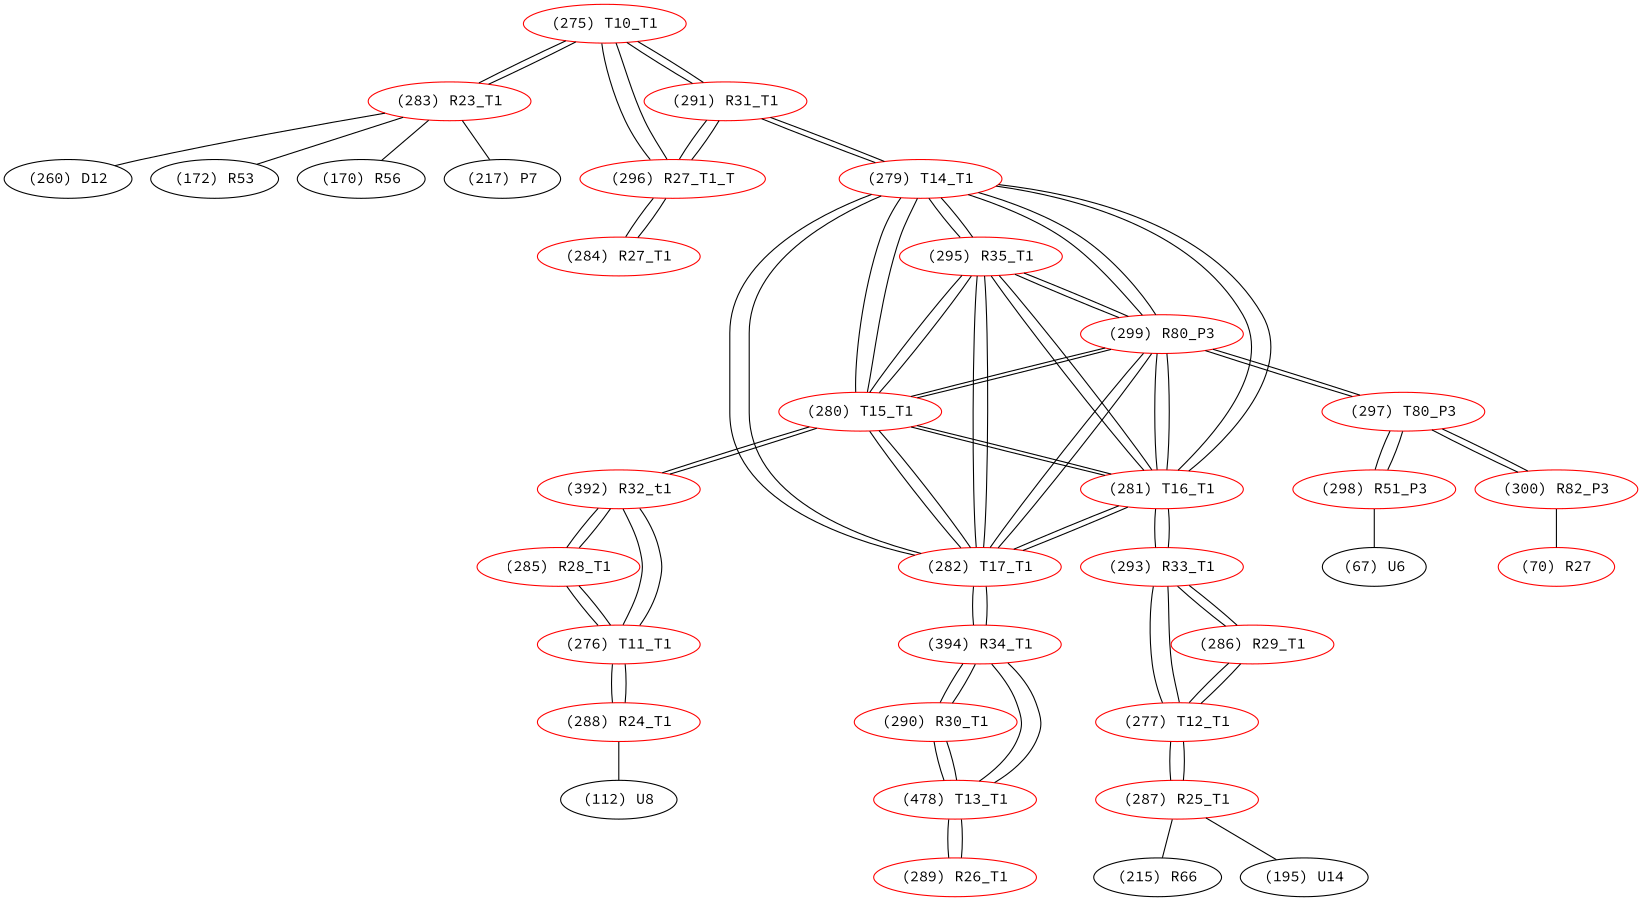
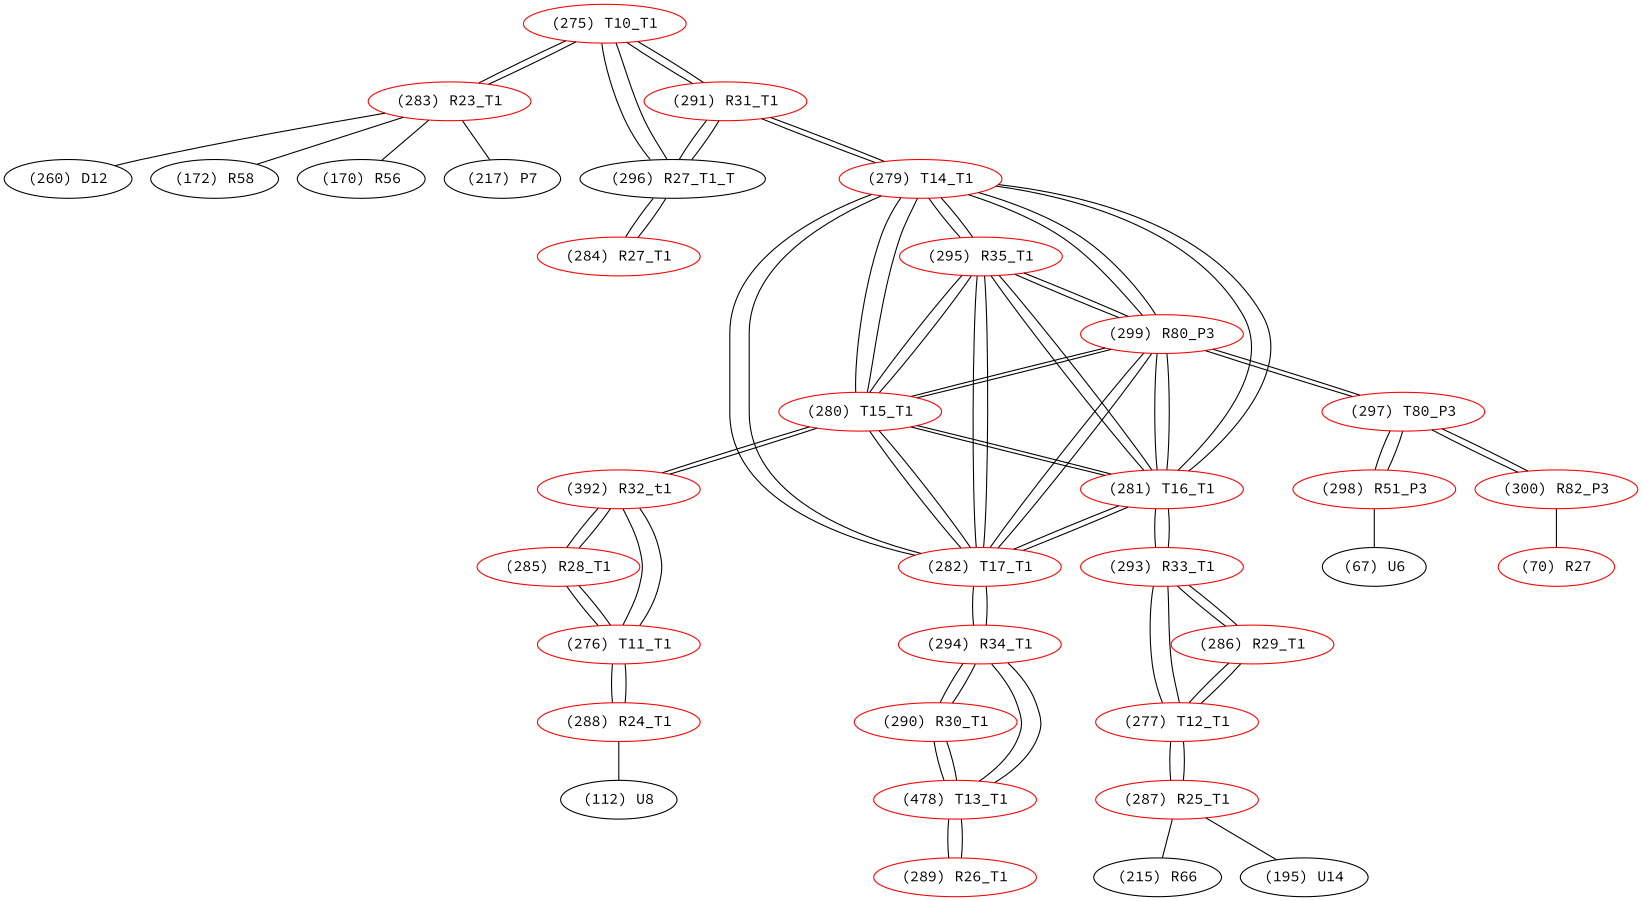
node "(172) R53": label "(172) R53" -> "(172) R58"
node "(296) R27_T1_T": color red -> black
node "(394) R34_T1": label "(394) R34_T1" -> "(294) R34_T1"
